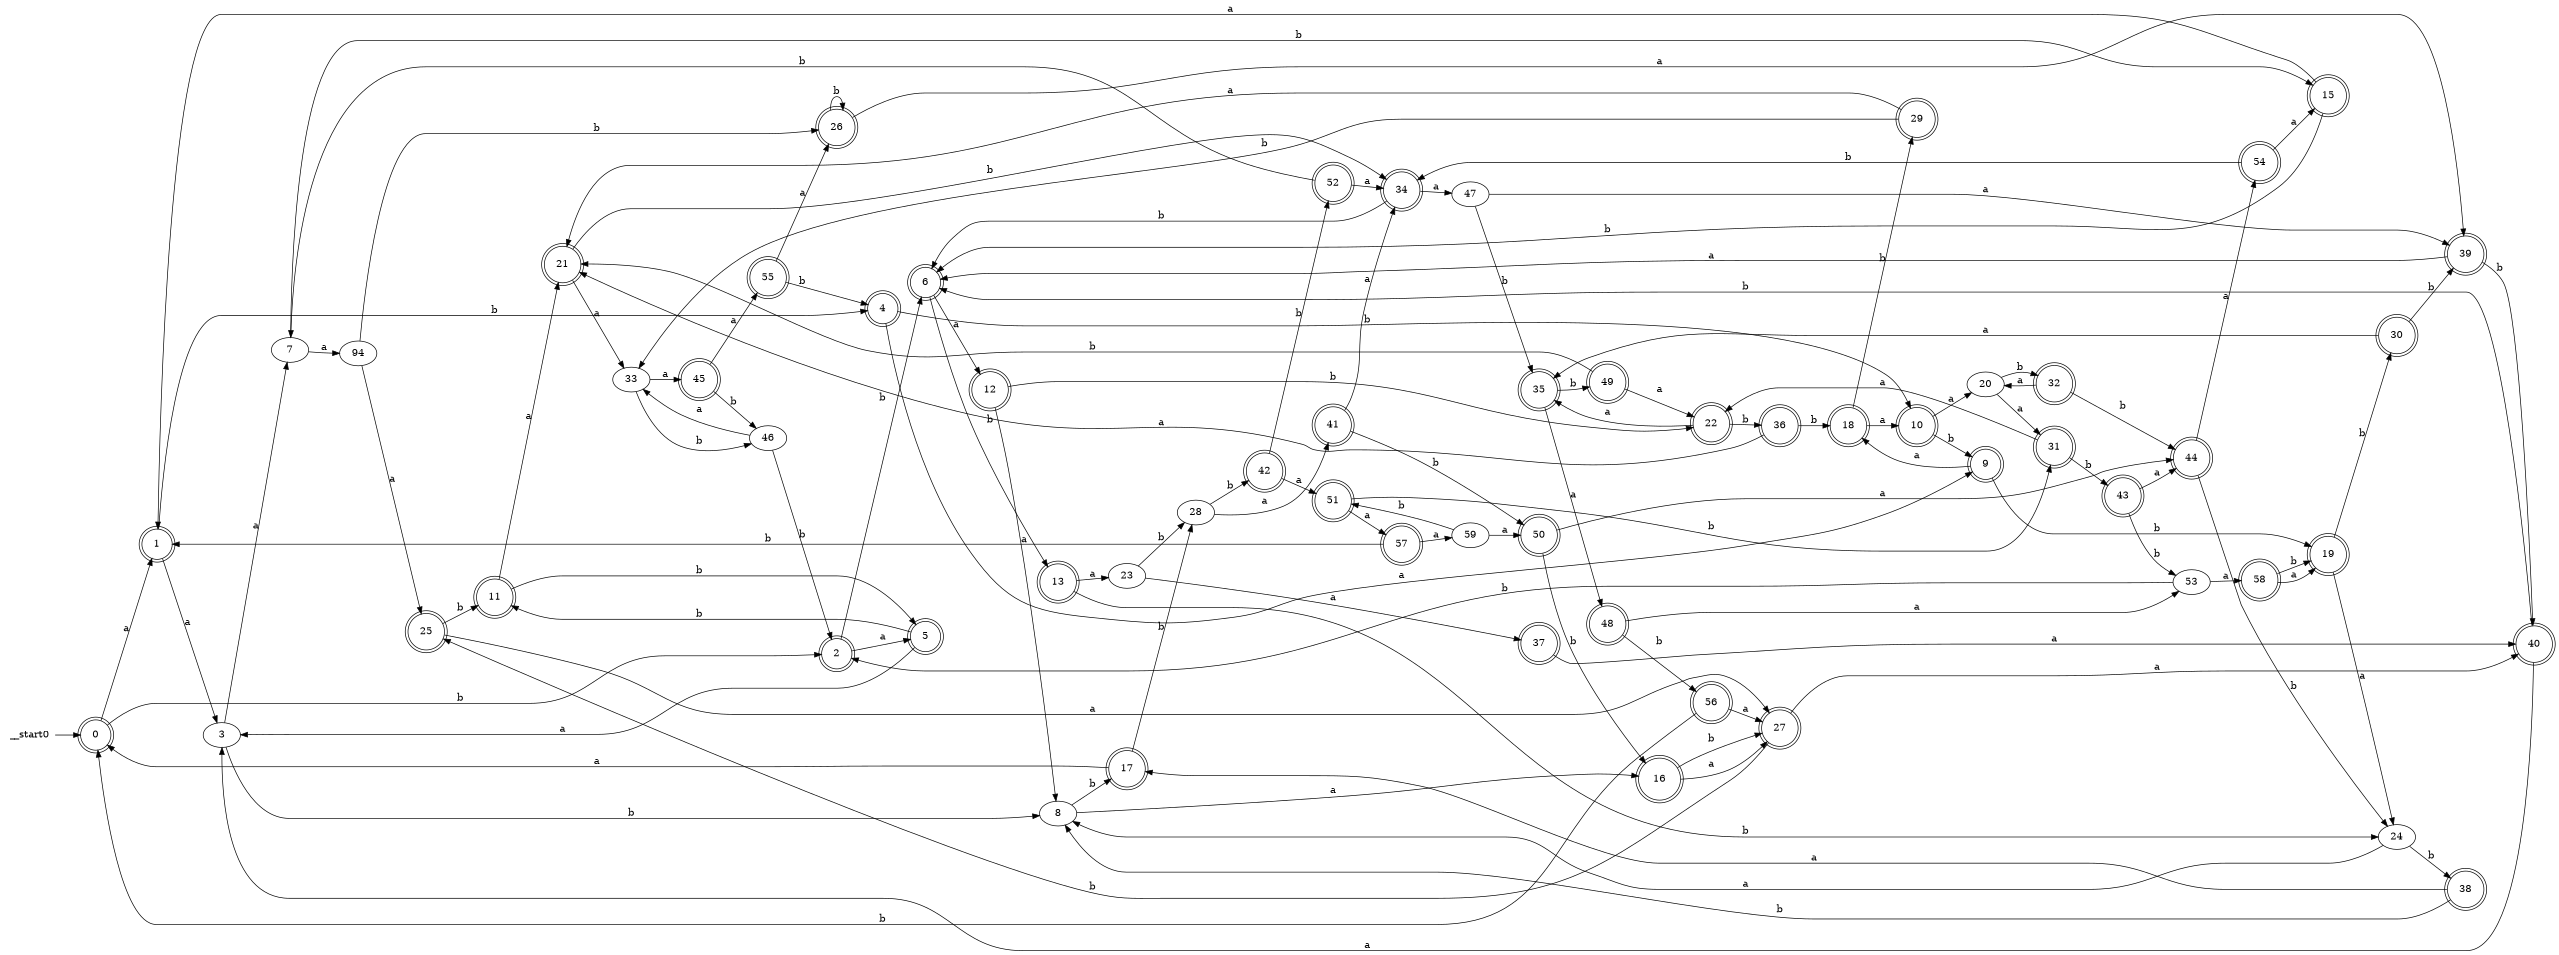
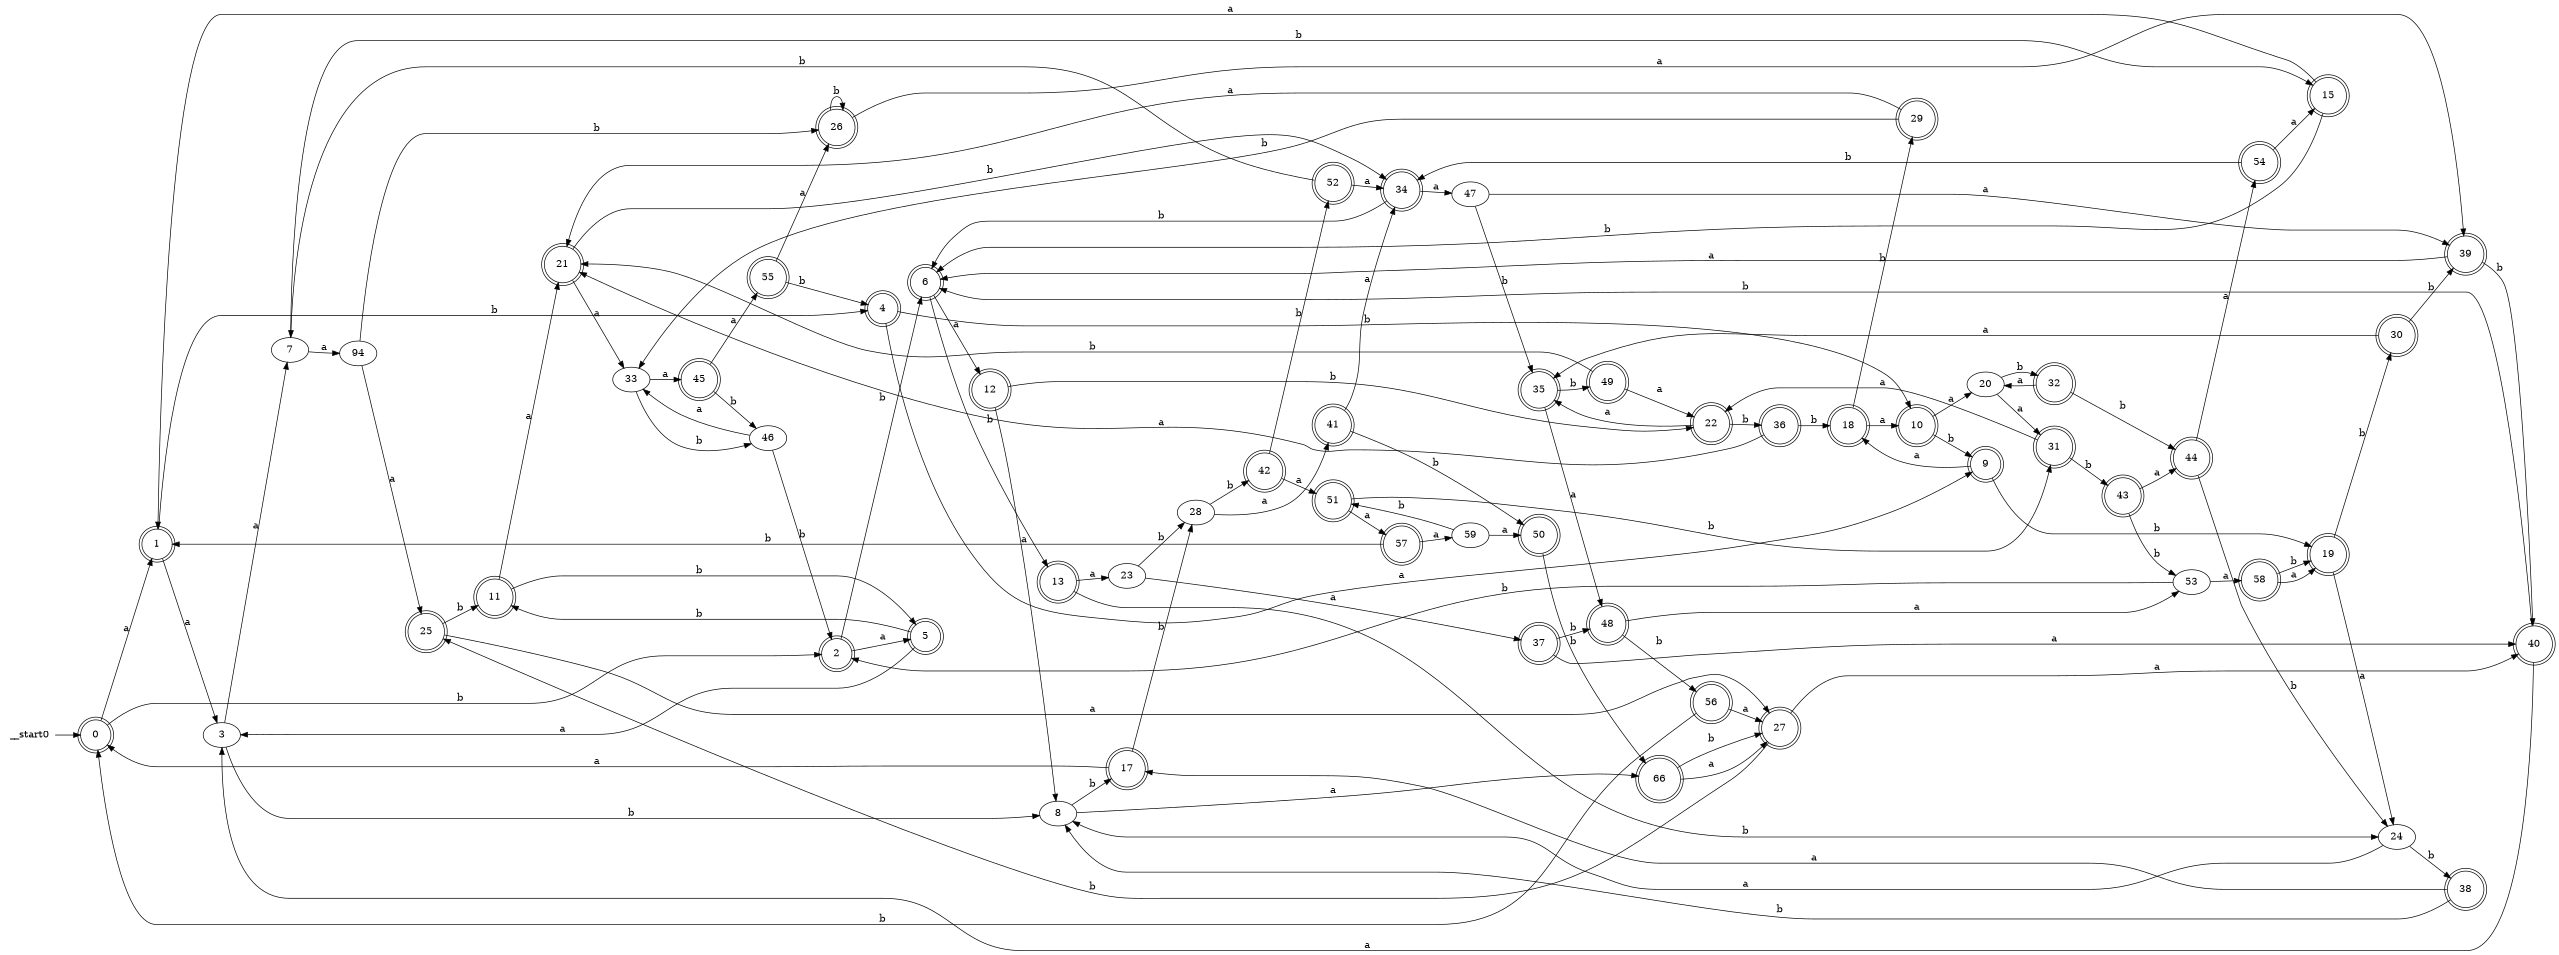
edge "50" -> "44": removed, label "a"
edge "37" -> "48": added, label "b"
node "16": label "16" -> "66"
